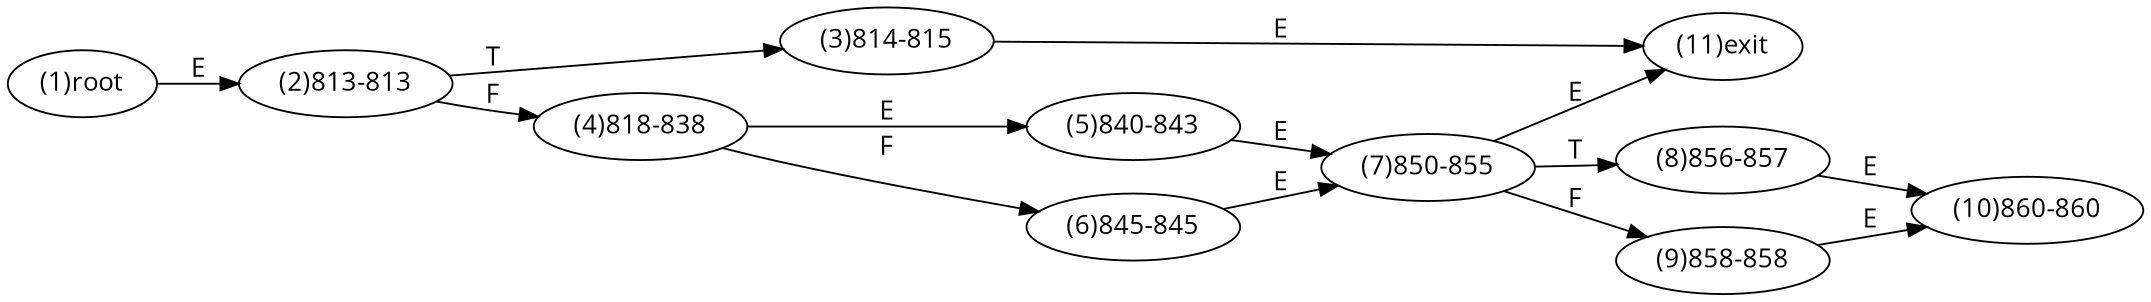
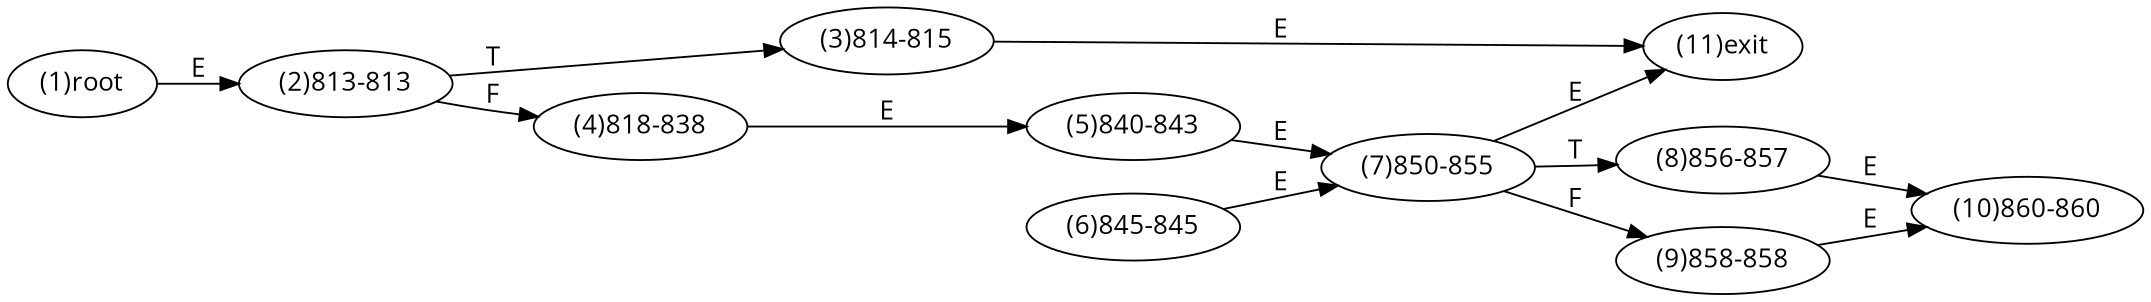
edge "(4)818-838" -> "(6)845-845": removed, label "F"
